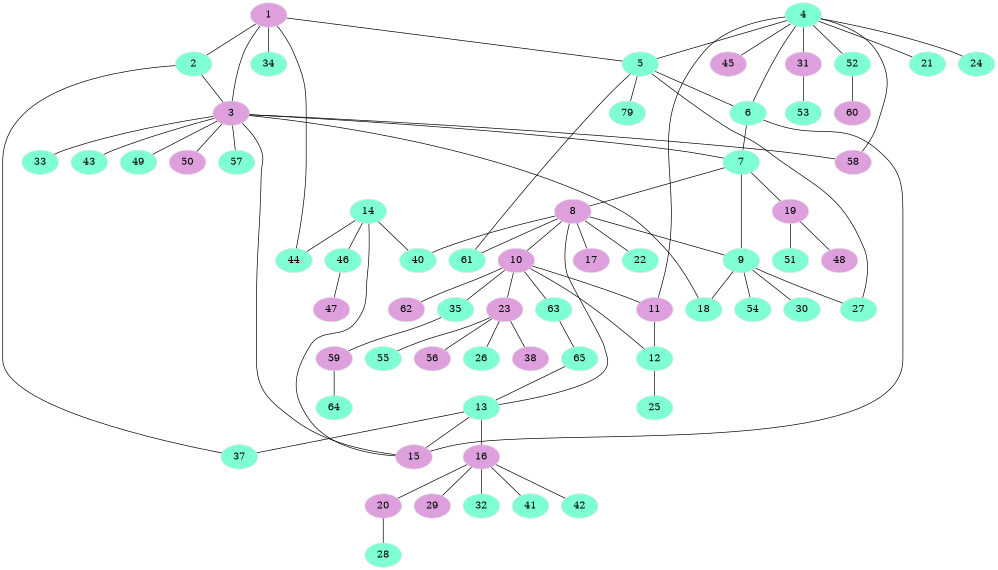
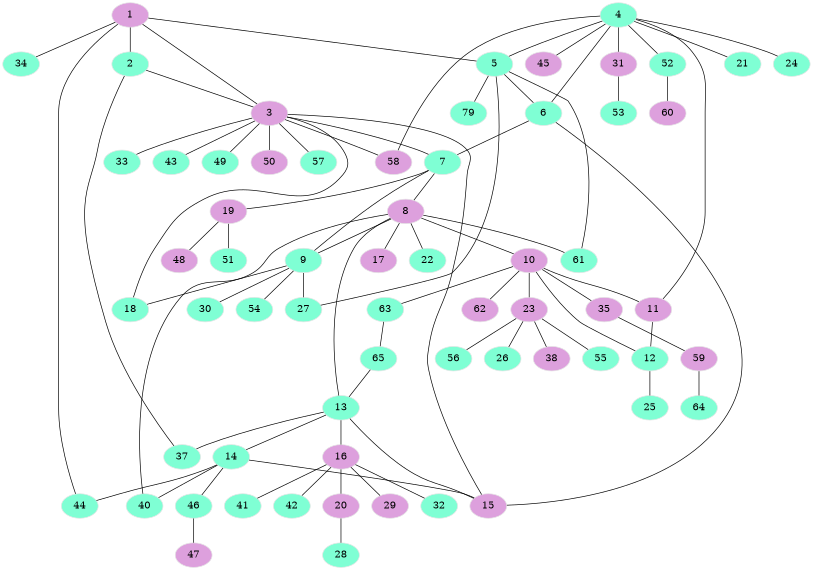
node "35": fillcolor aquamarine -> plum
node "56": fillcolor plum -> aquamarine
edge "13" -- "14": added
